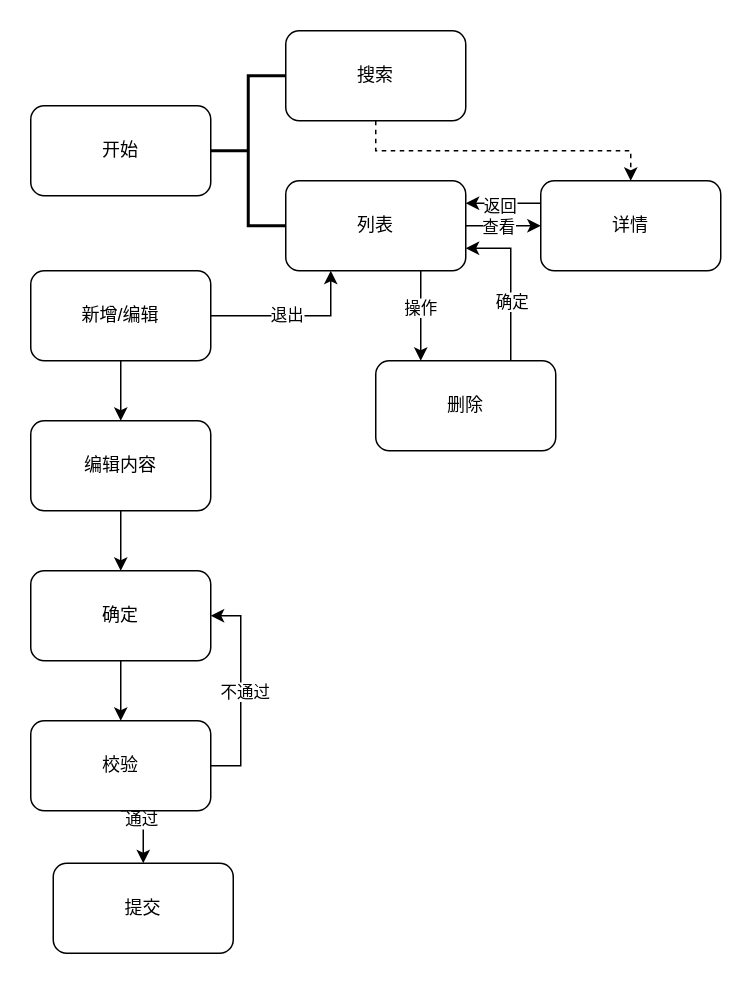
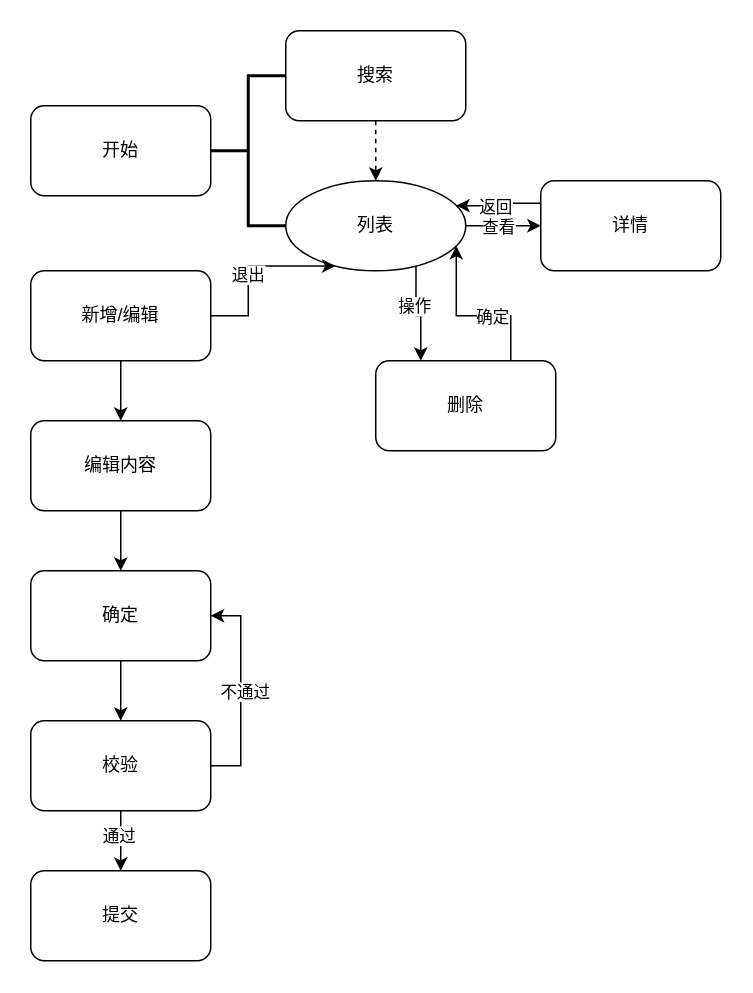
edge "搜索" -> "详情": now "搜索" -> "列表"
node "列表": shape rounded rectangle -> ellipse
node "提交": moved (143, 908) -> (121, 916)
